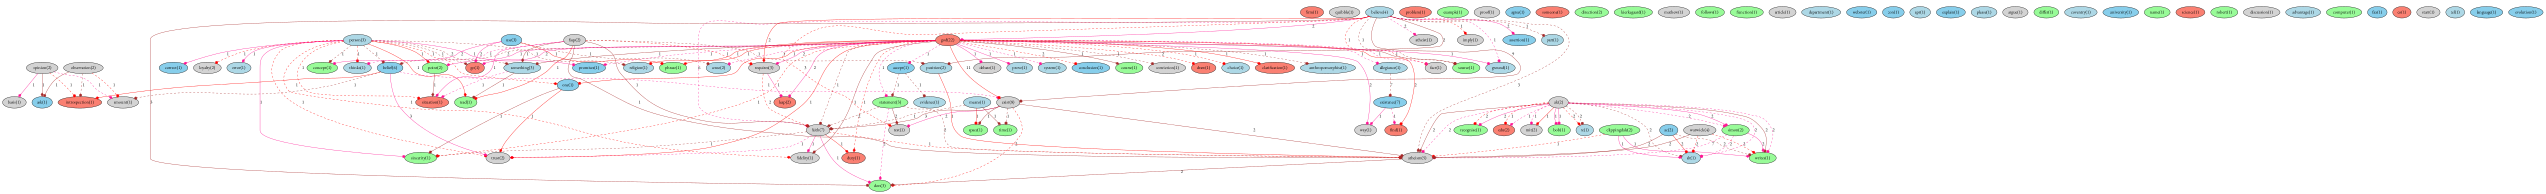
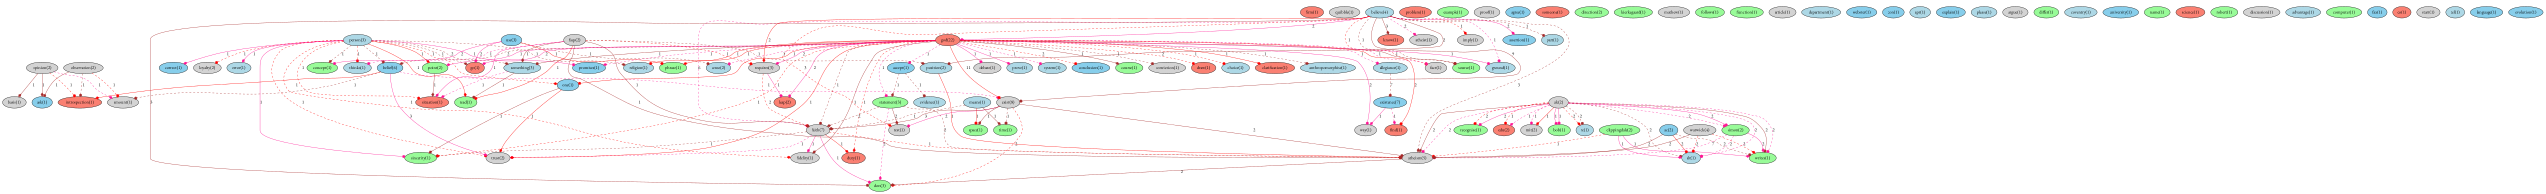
node "know(1)": added
edge "opinion(2)" -> "basis(1)": color deeppink -> brown
